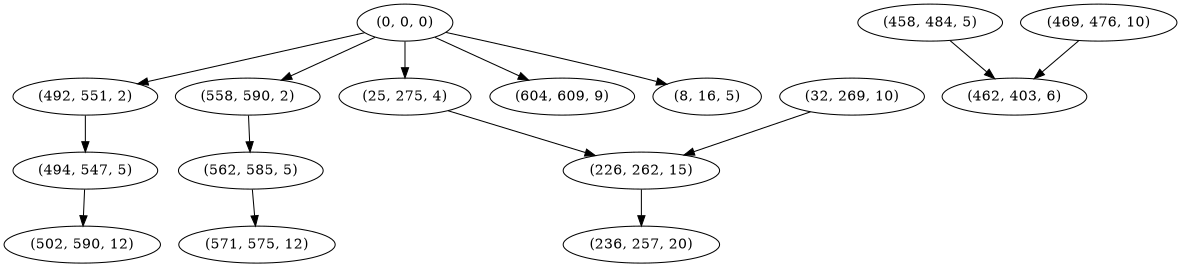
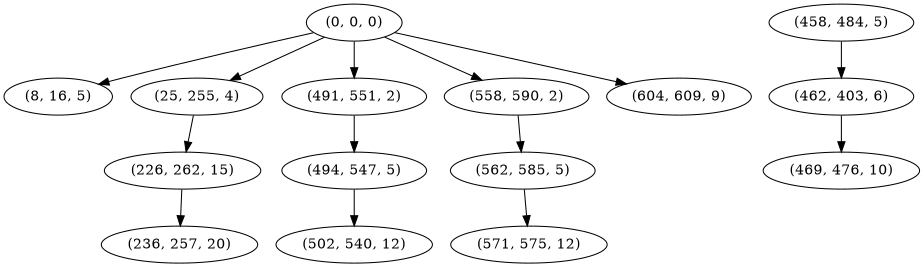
edge "(469, 476, 10)" -> "(462, 403, 6)": reversed
node "(492, 551, 2)": label "(492, 551, 2)" -> "(491, 551, 2)"
node "(25, 275, 4)": label "(25, 275, 4)" -> "(25, 255, 4)"
node "(32, 269, 10)": removed
node "(502, 590, 12)": label "(502, 590, 12)" -> "(502, 540, 12)"
